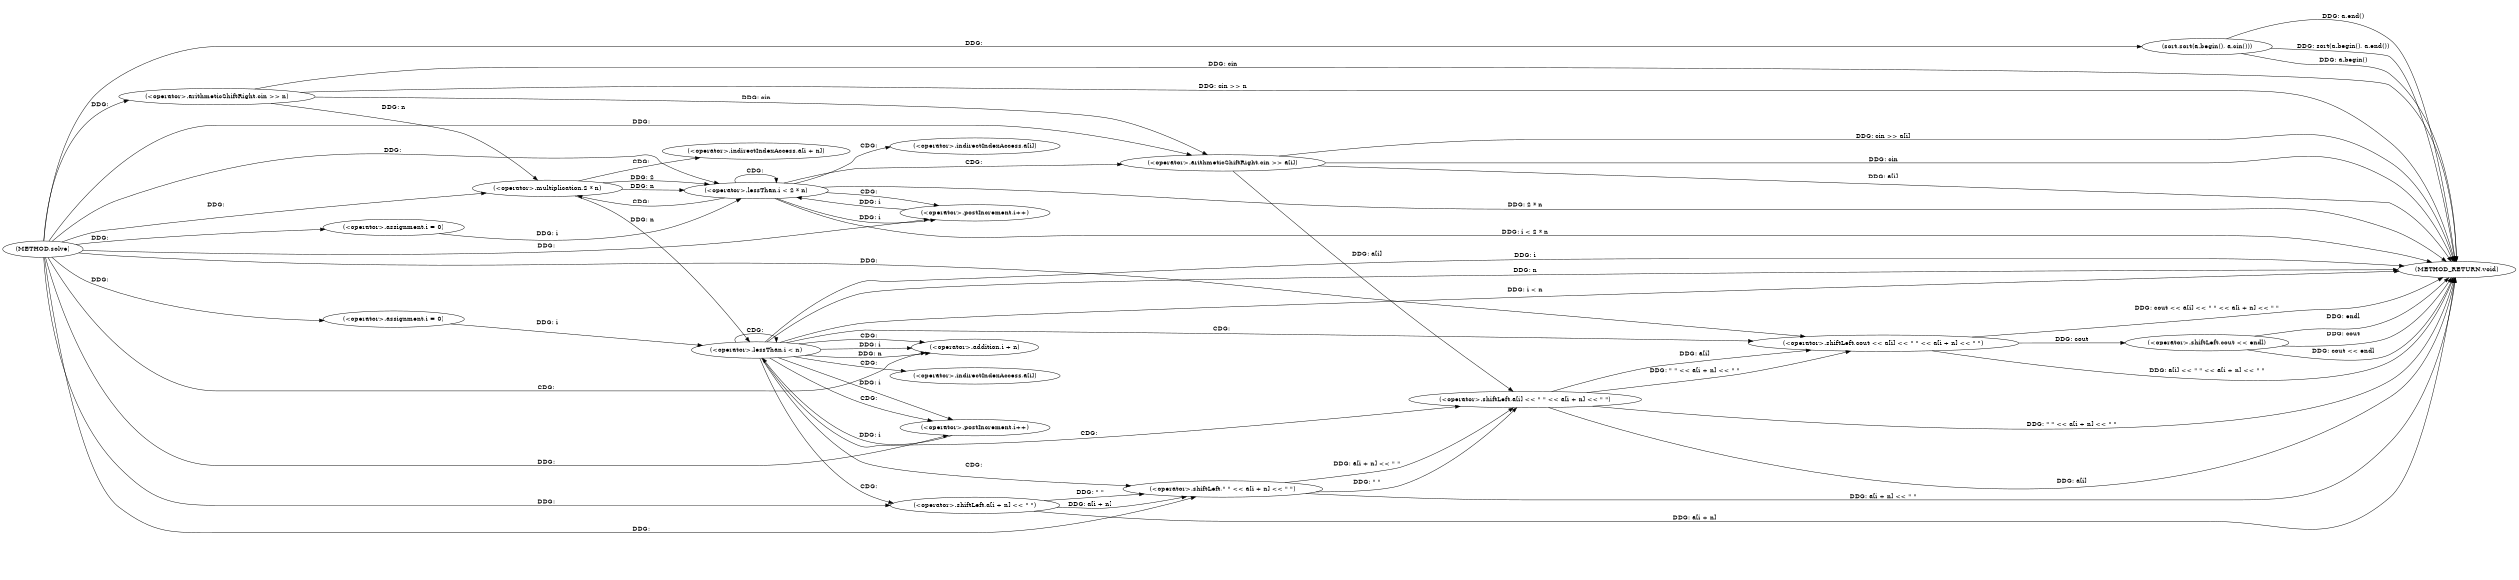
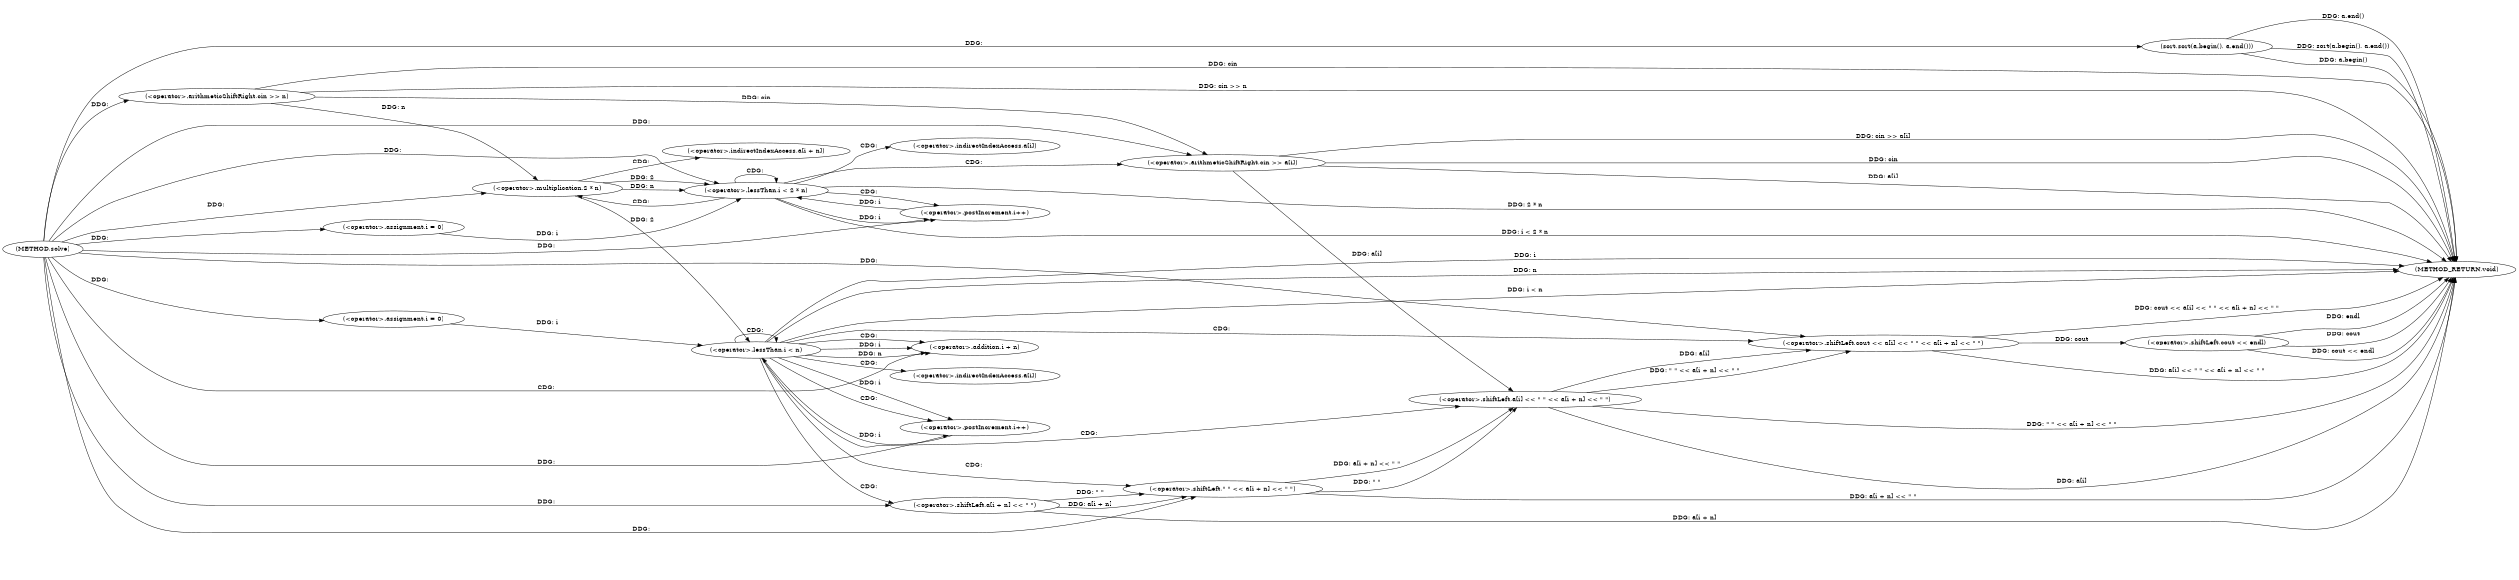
node "(sort,sort(a.begin(), a.cin()))": label "(sort,sort(a.begin(), a.cin()))" -> "(sort,sort(a.begin(), a.end()))"
edge "(<operator>.multiplication,2 * n)" -> "(<operator>.lessThan,i < n)": label "DDG: n" -> "DDG: 2"
